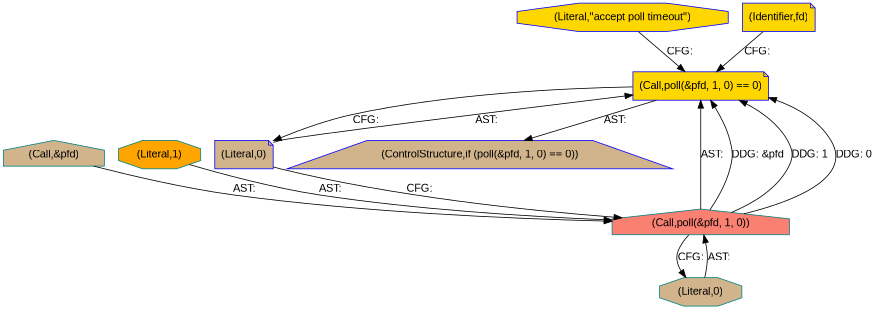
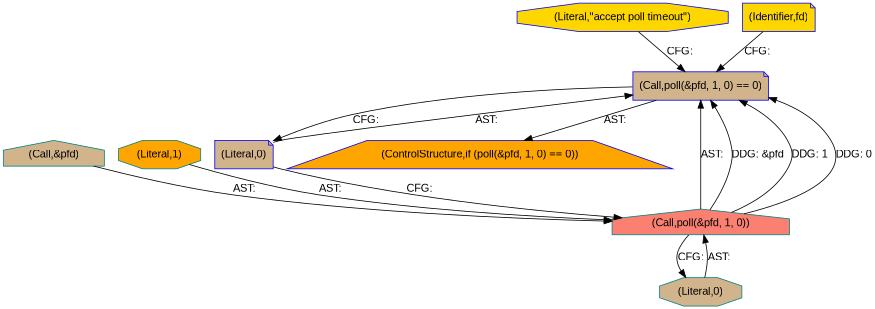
node "(Call,poll(&pfd, 1, 0) == 0)": fillcolor gold -> tan
node "(ControlStructure,if (poll(&pfd, 1, 0) == 0))": fillcolor tan -> orange
